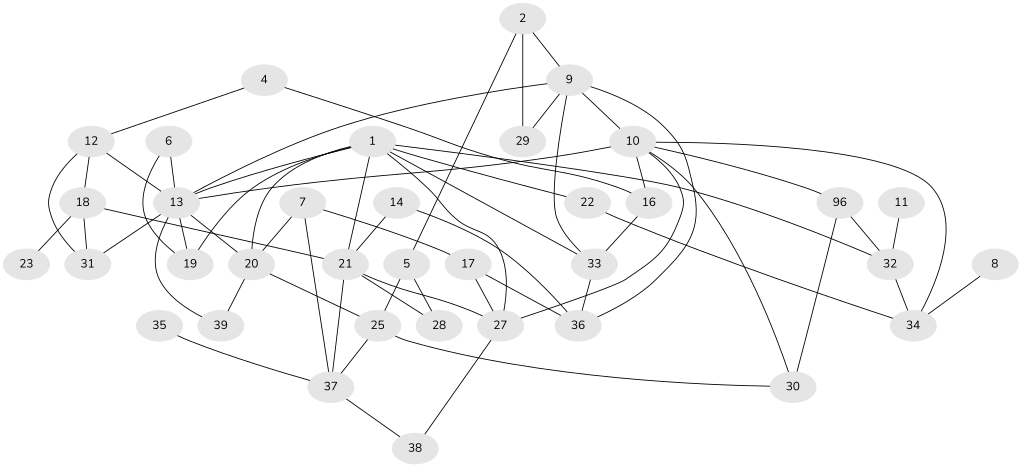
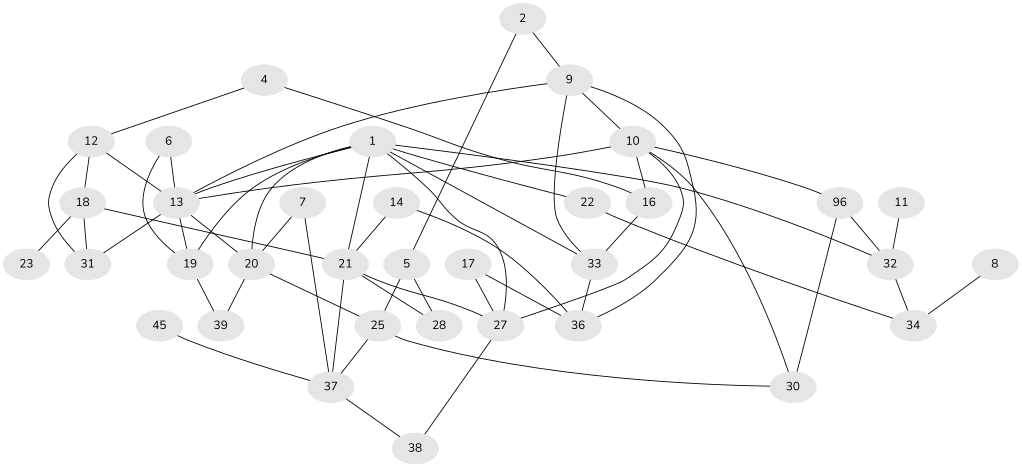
node "29": removed
edge "10" -- "34": removed
edge "7" -- "17": removed
edge "13" -- "39": now "19" -- "39"
node "35": label "35" -> "45"
